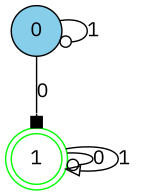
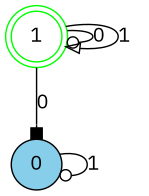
edge "0" -> "1": reversed
